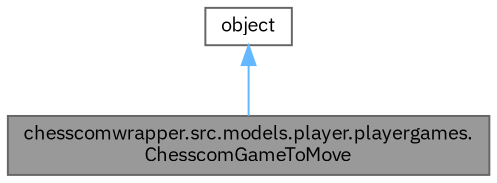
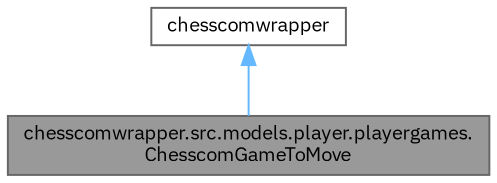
node "object": label "object" -> "chesscomwrapper"
